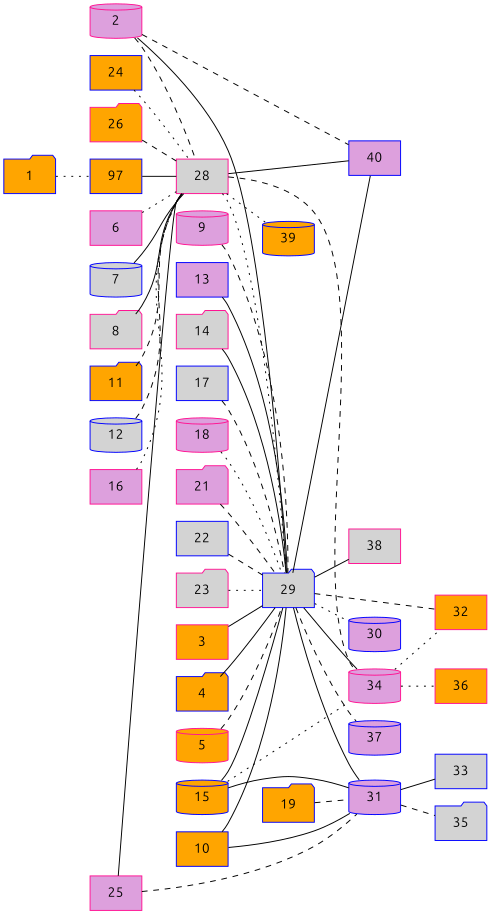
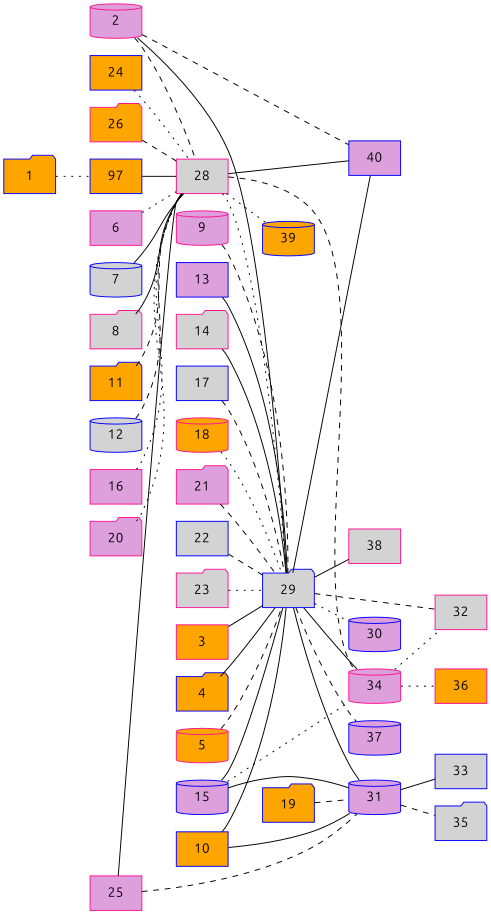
node "18": fillcolor plum -> orange
node "20": added
node "32": fillcolor orange -> lightgrey
node "15": fillcolor orange -> plum
